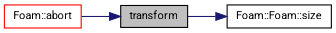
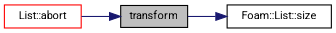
node "Foam::abort": label "Foam::abort" -> "List::abort"
node "Foam::Foam::size": label "Foam::Foam::size" -> "Foam::List::size"
